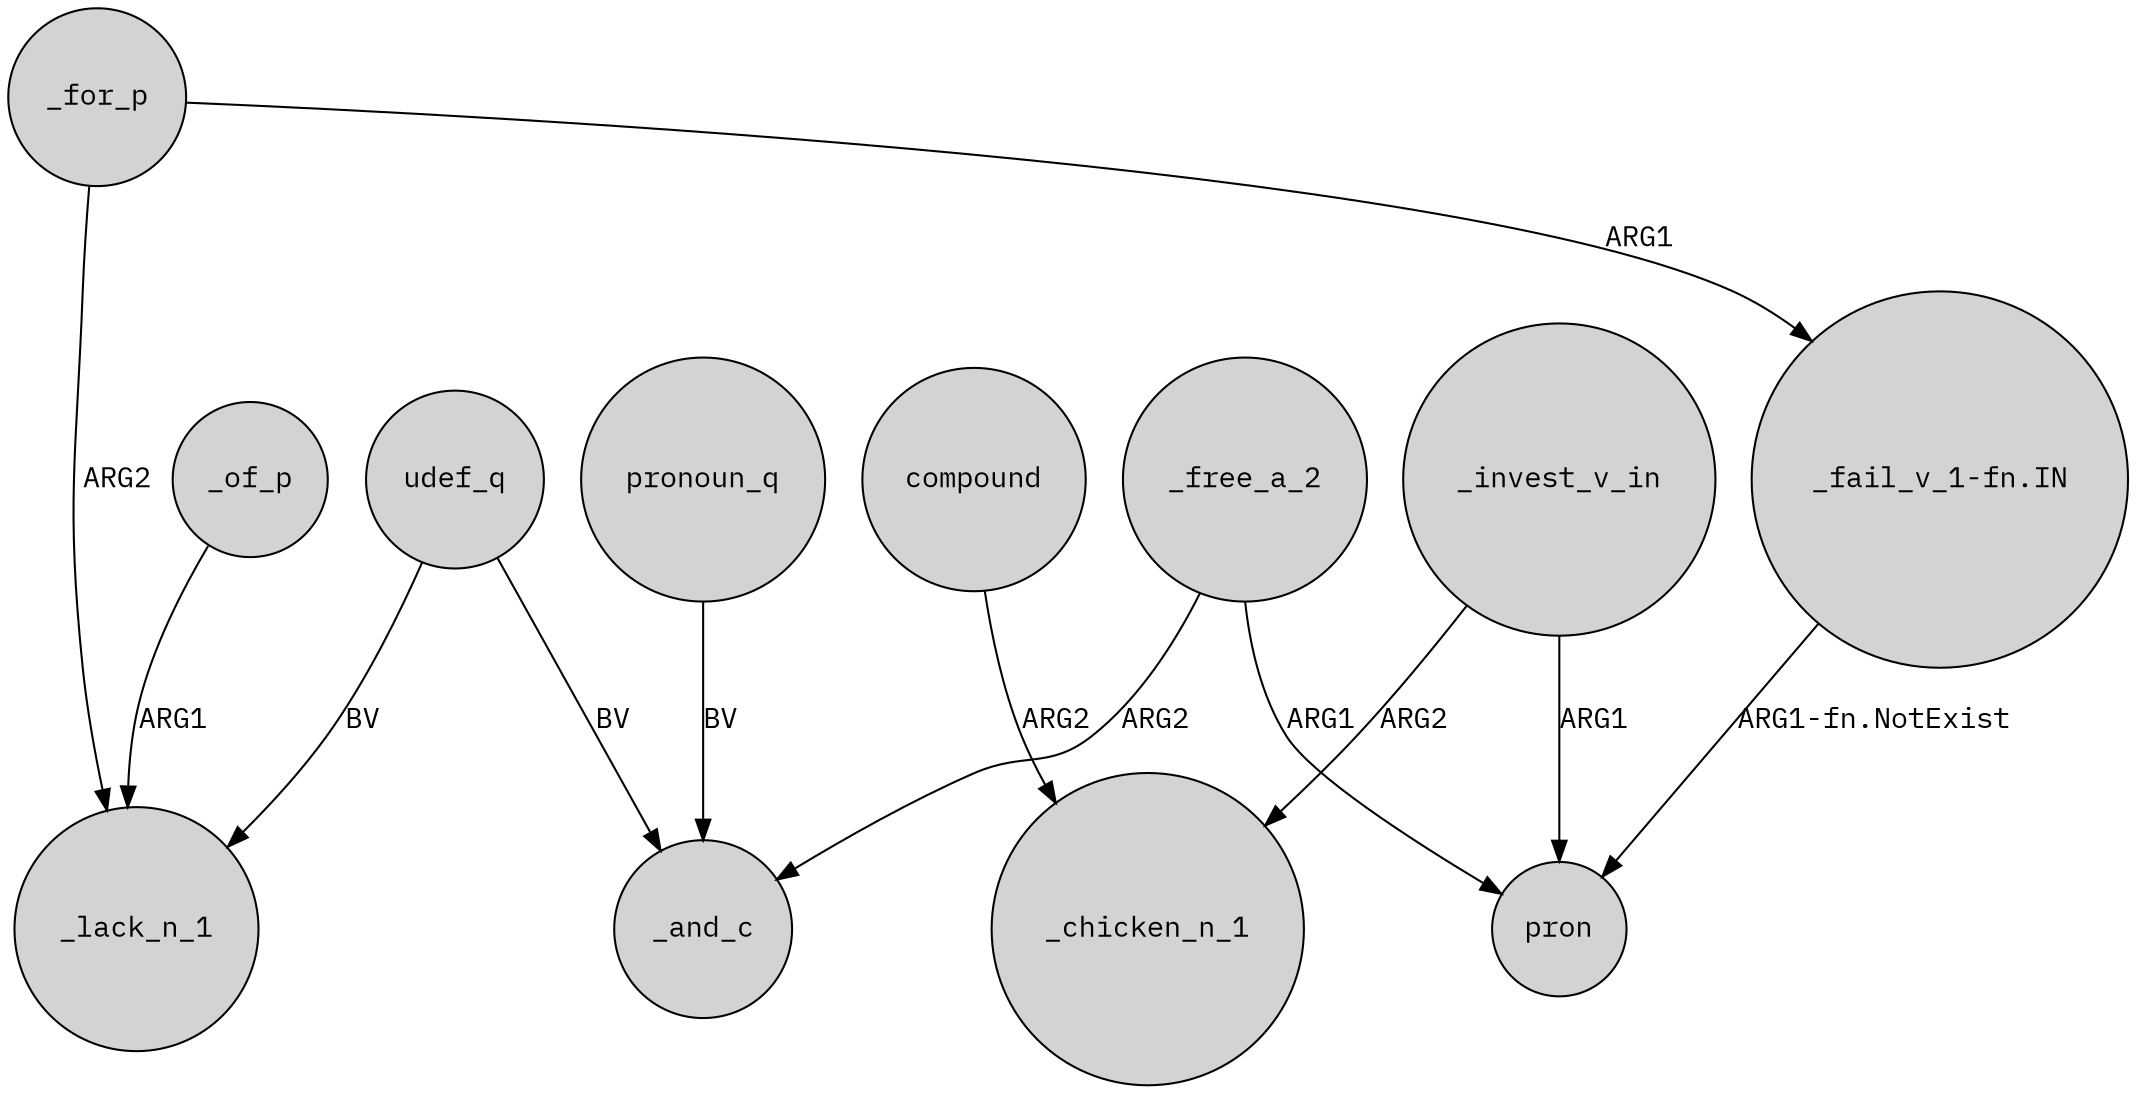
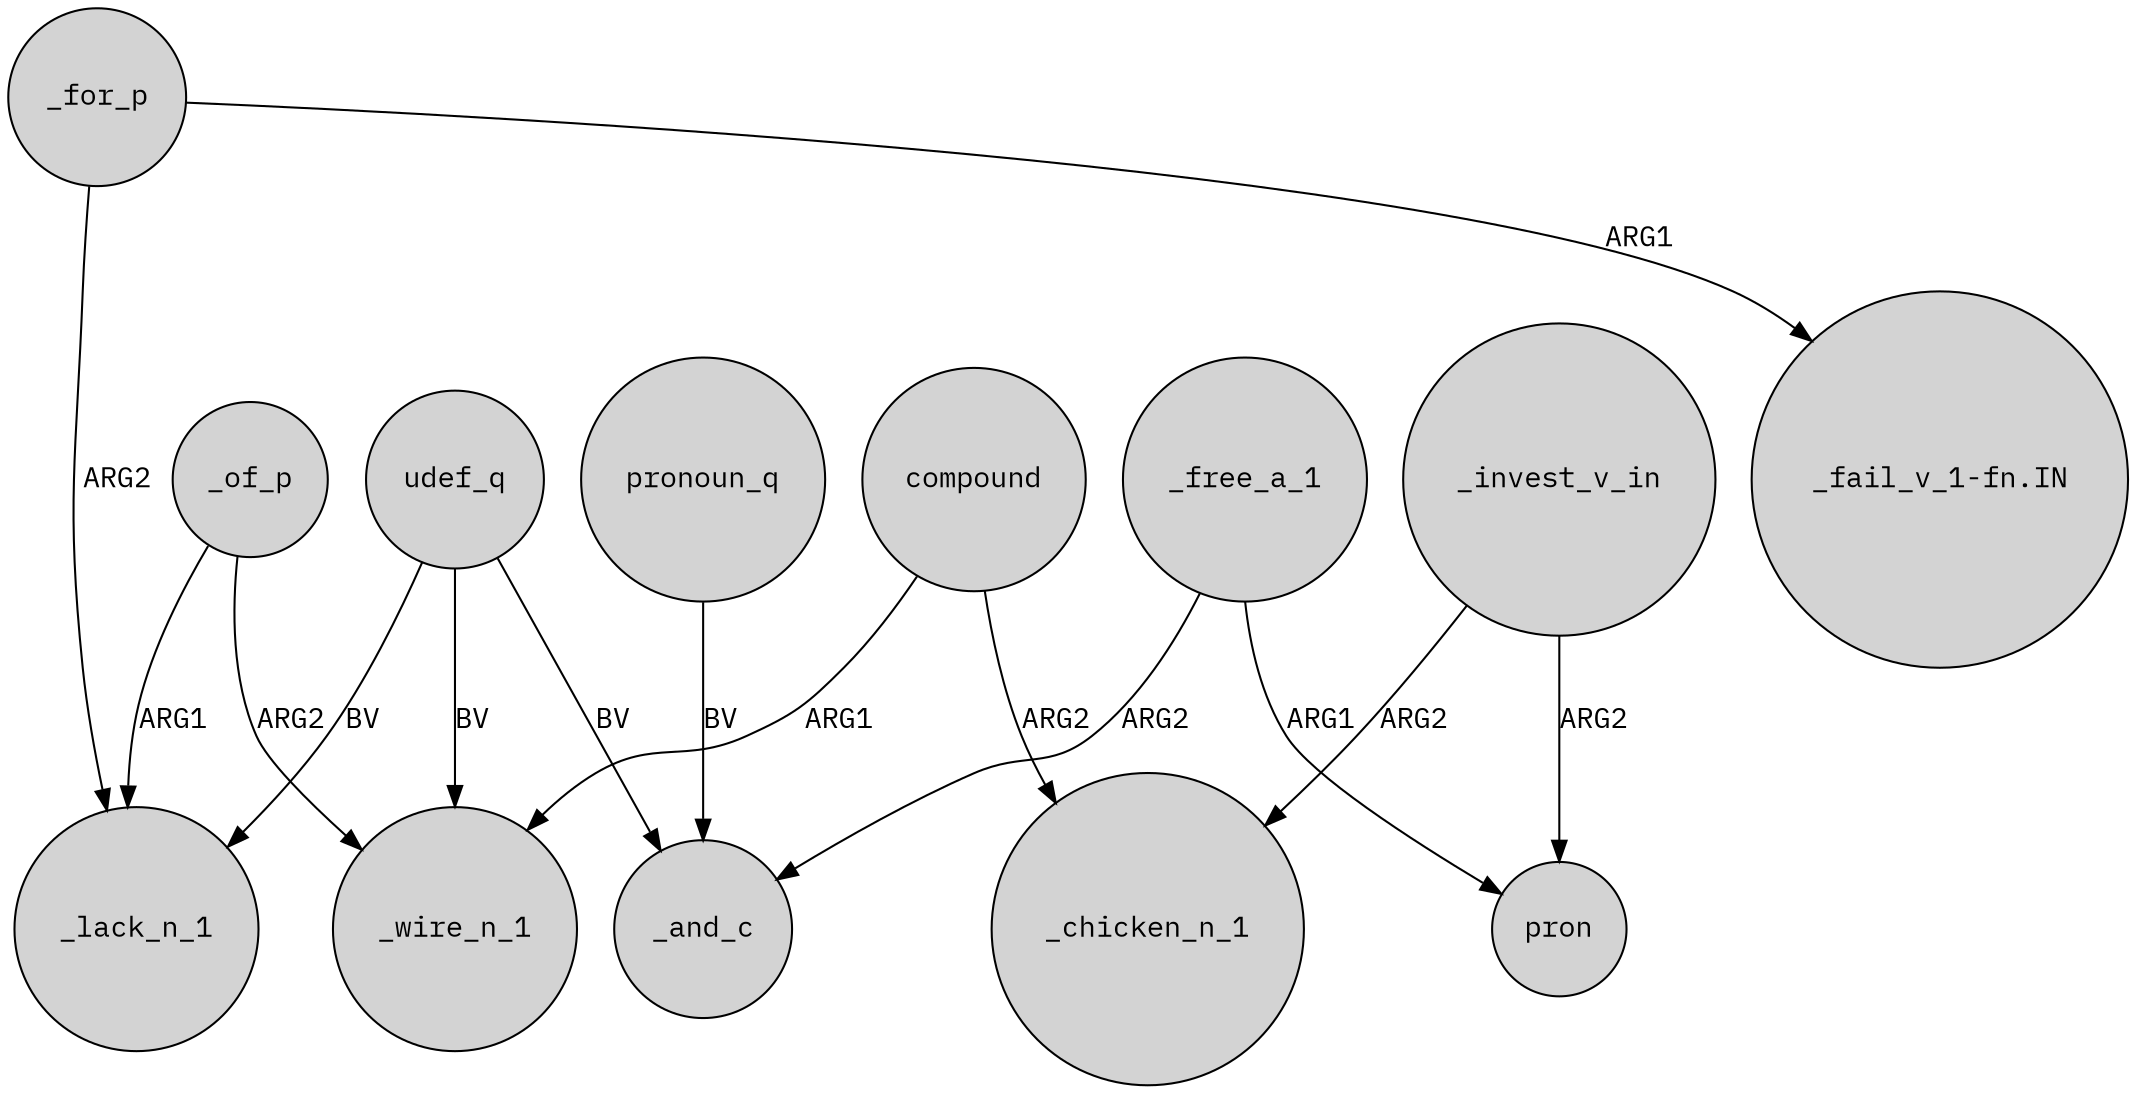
node "_free_a_2": label "_free_a_2" -> "_free_a_1"
edge "_invest_v_in" -> "pron": label "ARG1" -> "ARG2"
edge "_fail_v_1-fn.IN" -> "pron": removed, label "ARG1-fn.NotExist"
node "_wire_n_1": added
